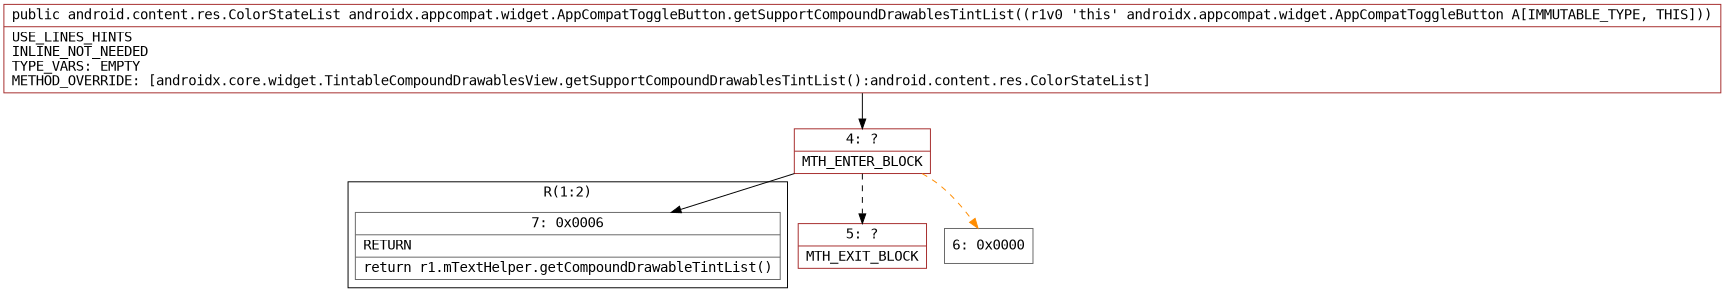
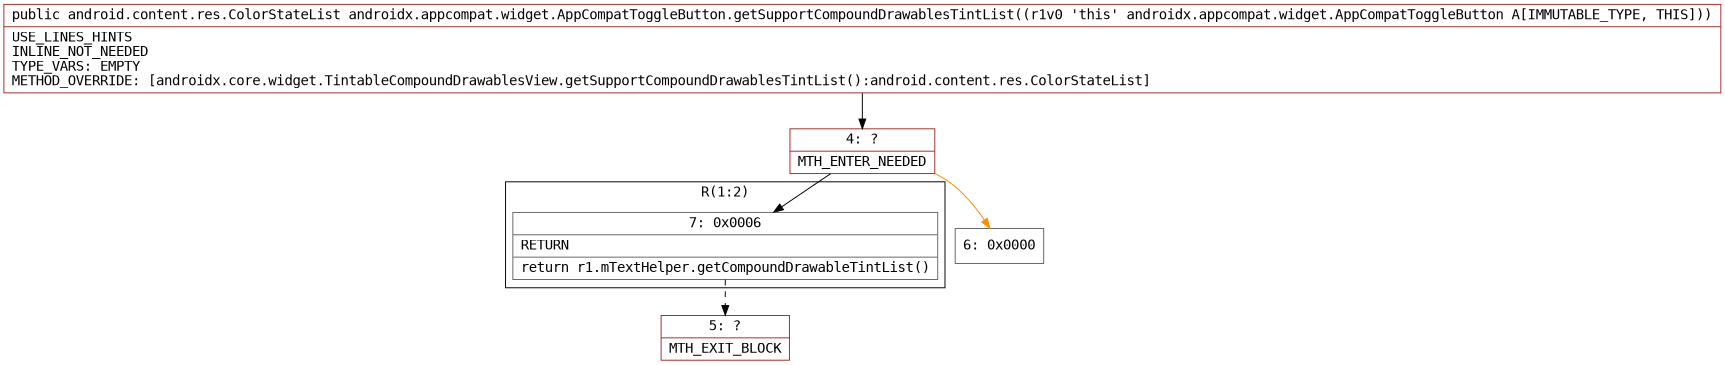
node "4: ?": text "MTH_ENTER_BLOCK" -> "MTH_ENTER_NEEDED"
edge "4: ?" -> "5: ?": now "7: 0x0006" -> "5: ?"
edge "4: ?" -> "6: 0x0000": style dashed -> solid
